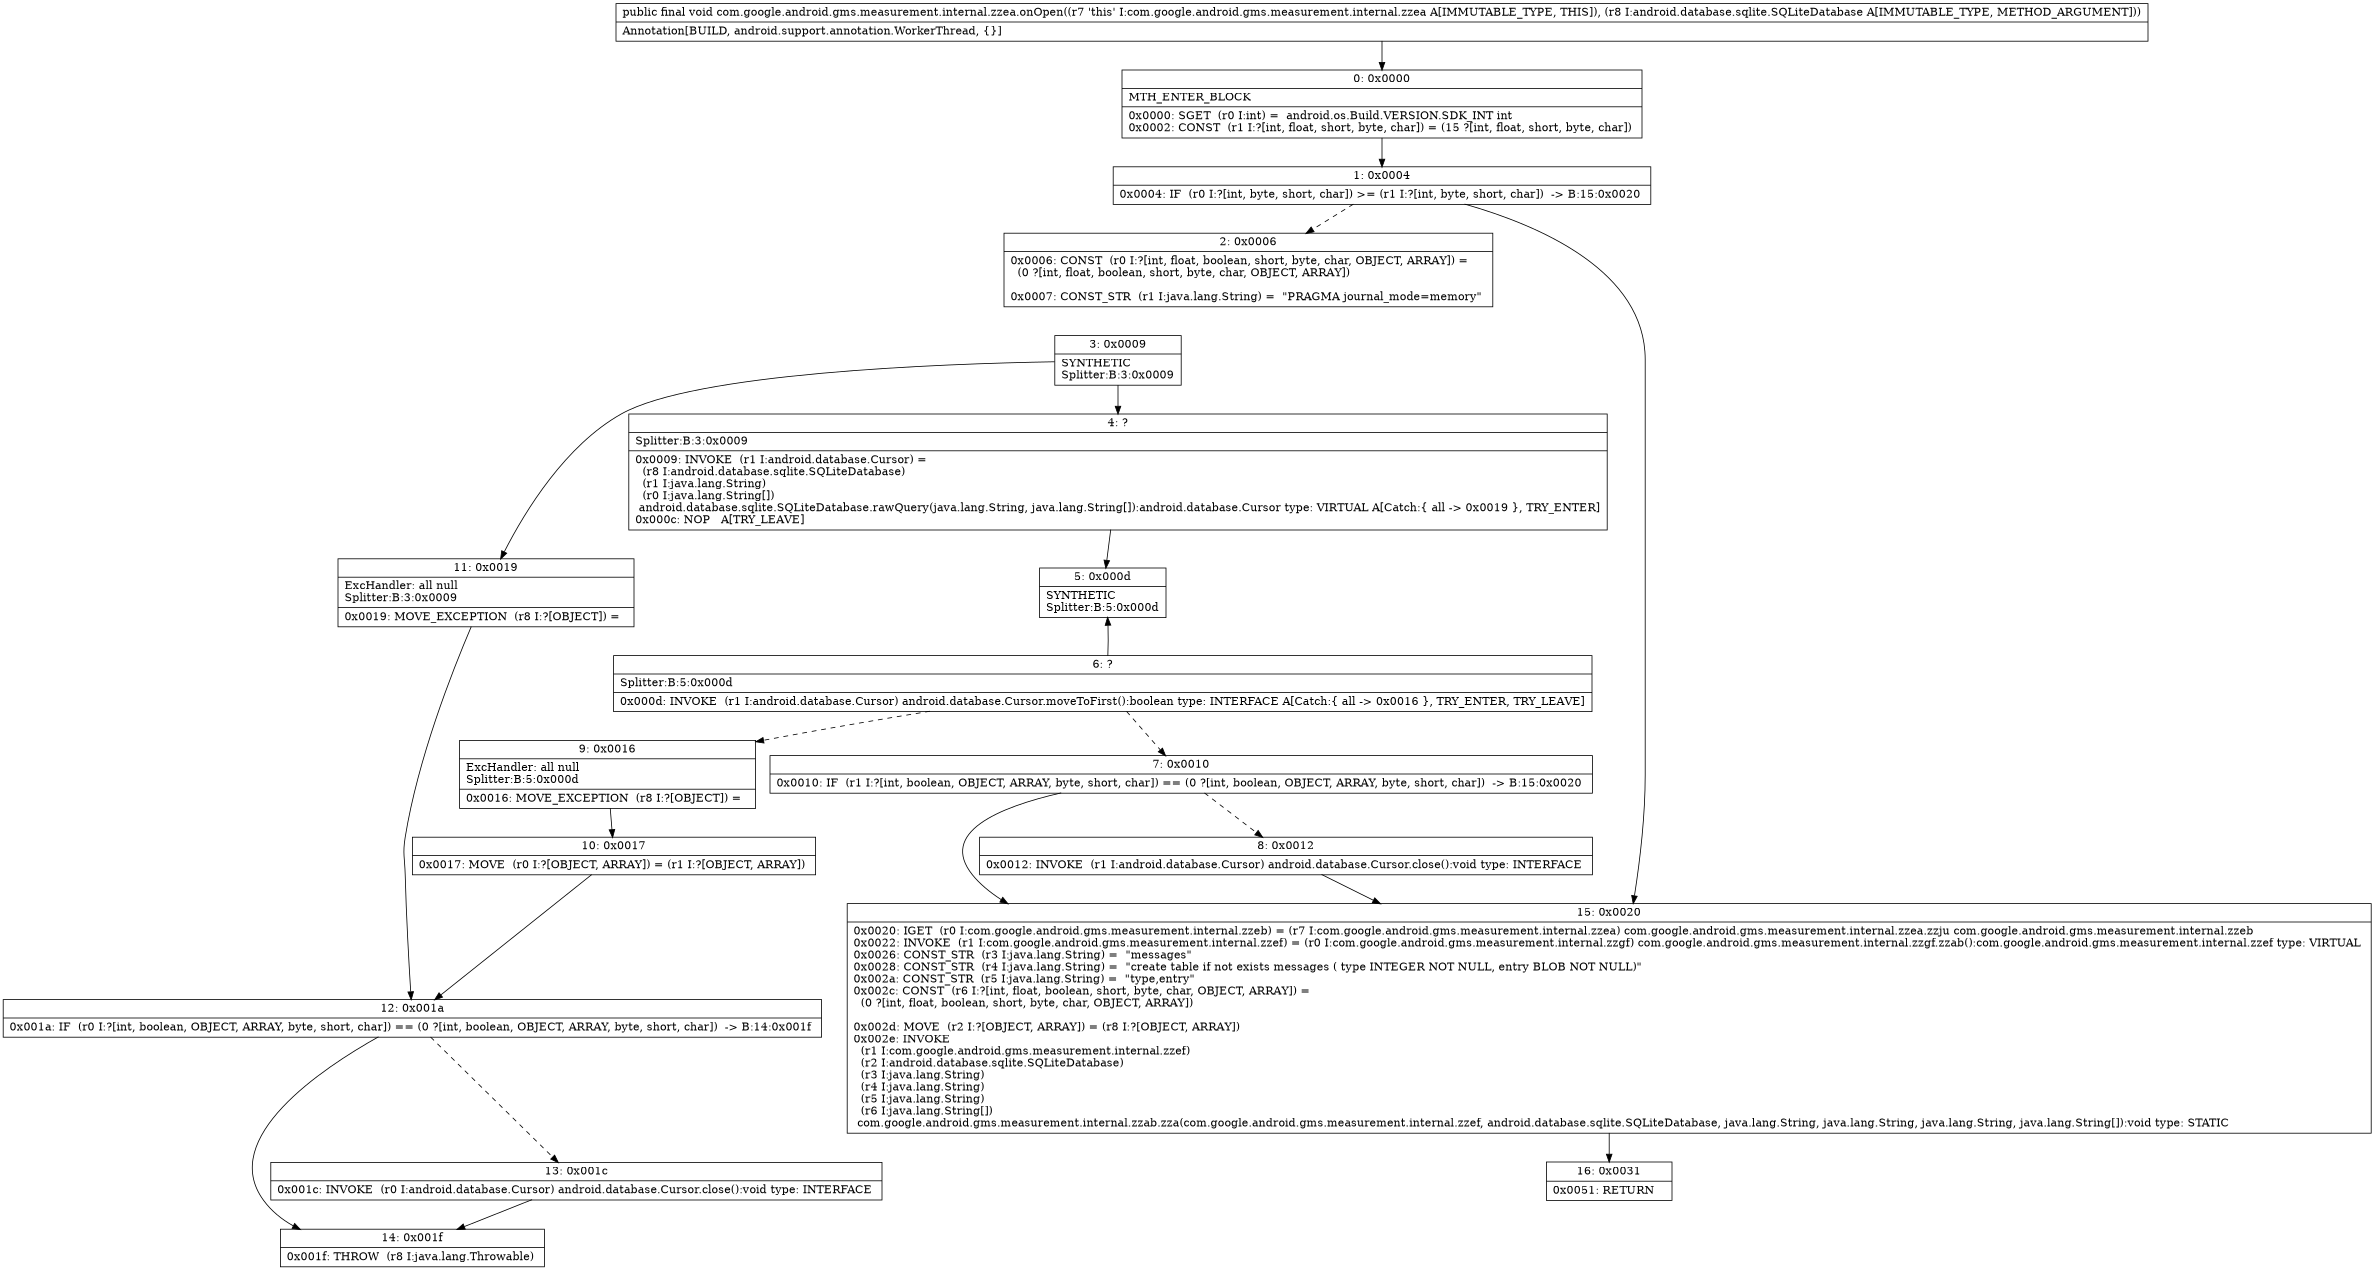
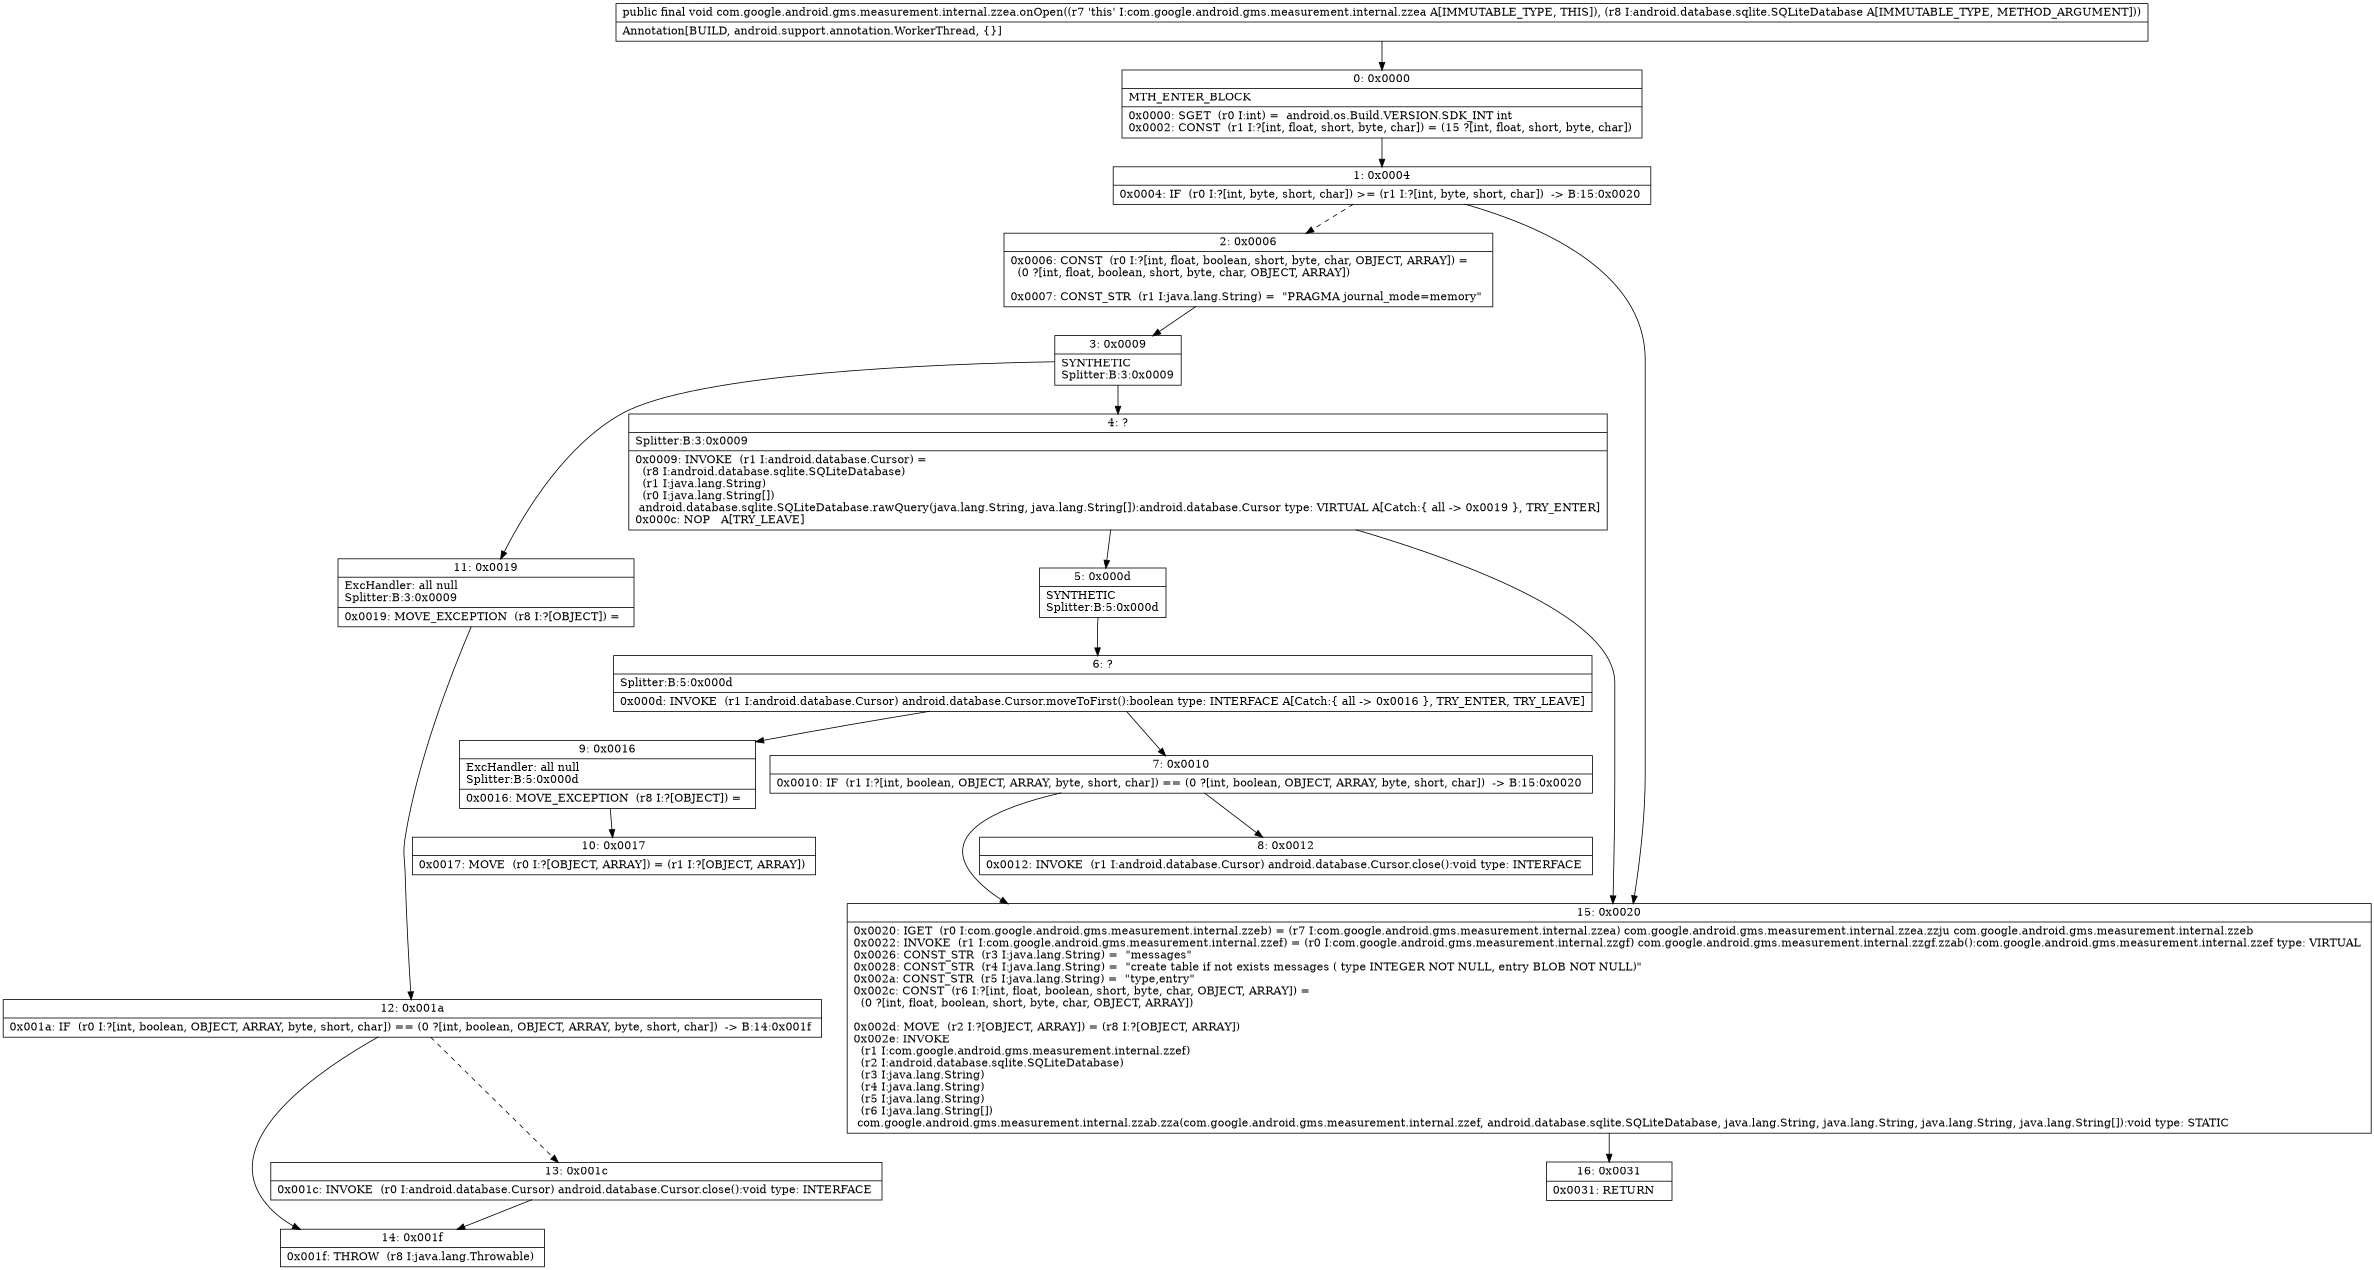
edge "2: 0x0006" -> "3: 0x0009": added
edge "6: ?" -> "5: 0x000d": reversed
edge "6: ?" -> "9: 0x0016": style dashed -> solid
edge "6: ?" -> "7: 0x0010": style dashed -> solid
edge "7: 0x0010" -> "8: 0x0012": style dashed -> solid
edge "8: 0x0012" -> "15: 0x0020": now "4: ?" -> "15: 0x0020"
edge "10: 0x0017" -> "12: 0x001a": removed
node "16: 0x0031": text "0x0051: RETURN" -> "0x0031: RETURN"
